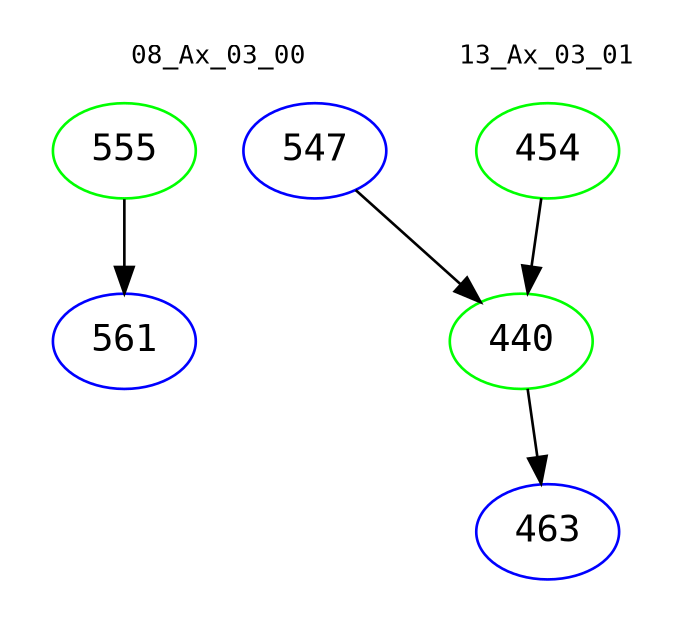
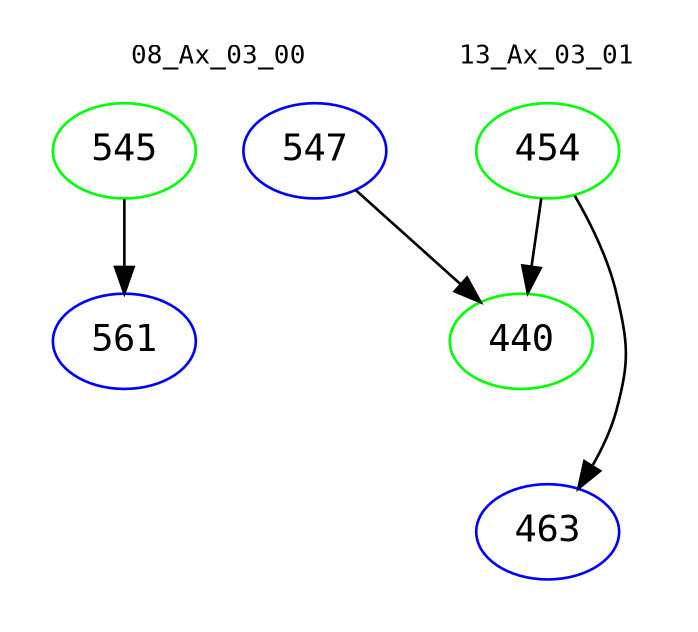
node "555": label "555" -> "545"
edge "440" -> "463": now "454" -> "463"
